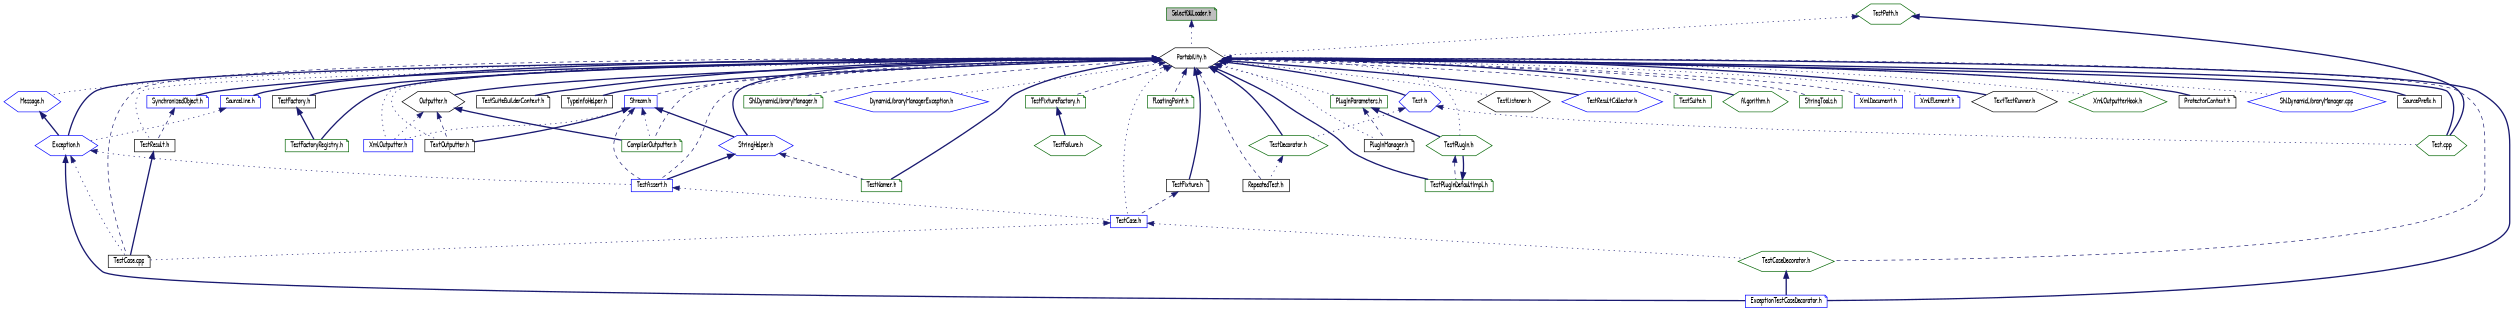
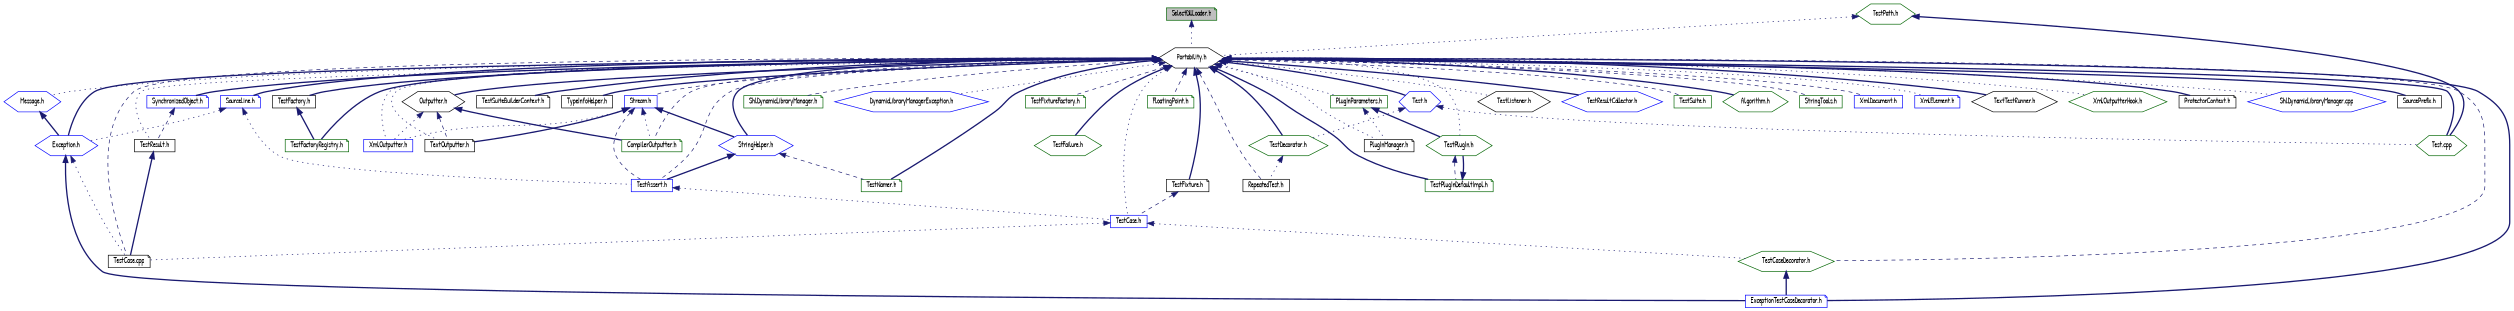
edge "TestFailure.h" -> "TestFixtureFactory.h": now "TestFailure.h" -> "Portability.h"
edge "PlugInManager.h" -> "PlugInParameters.h": style dashed -> dotted
edge "TestAssert.h" -> "Exception.h": now "TestAssert.h" -> "SourceLine.h"
